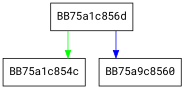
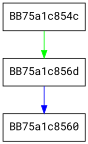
edge "BB75a1c856d" -> "BB75a1c854c": reversed
node "BB75a9c8560": label "BB75a9c8560" -> "BB75a1c8560"
